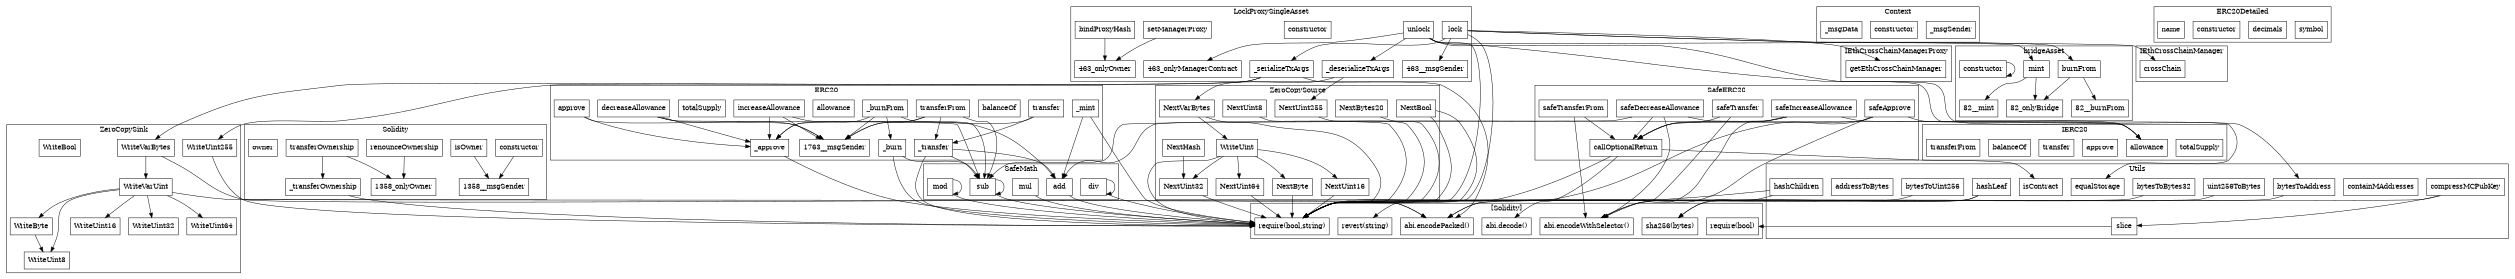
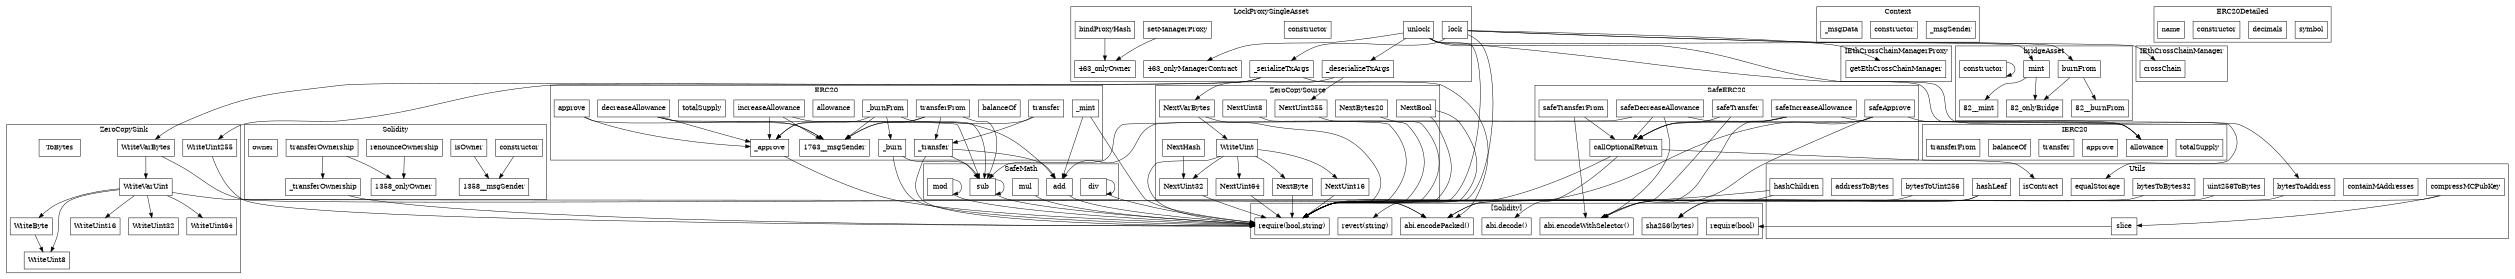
node "463__msgSender": removed
node "WriteBool": label "WriteBool" -> "ToBytes"
